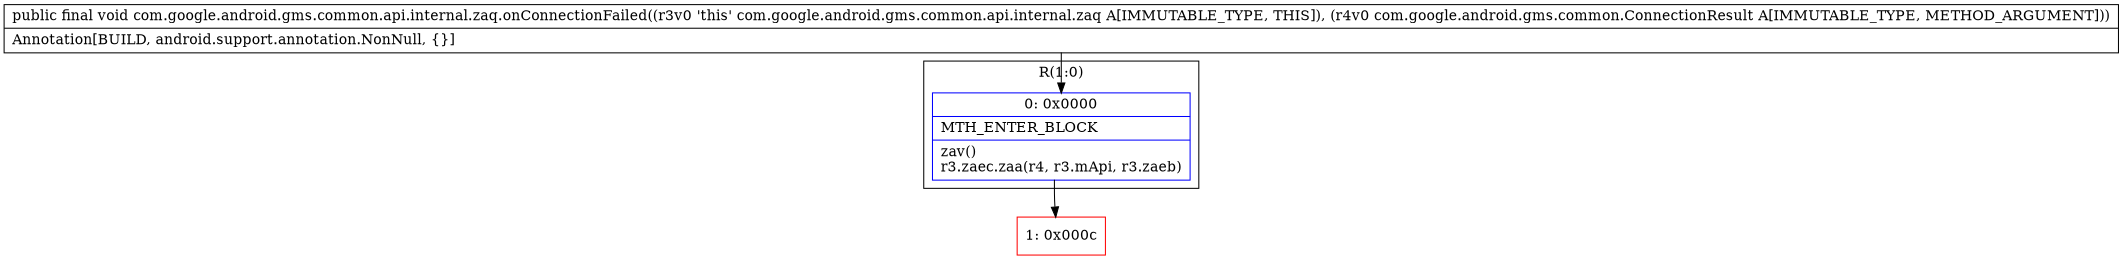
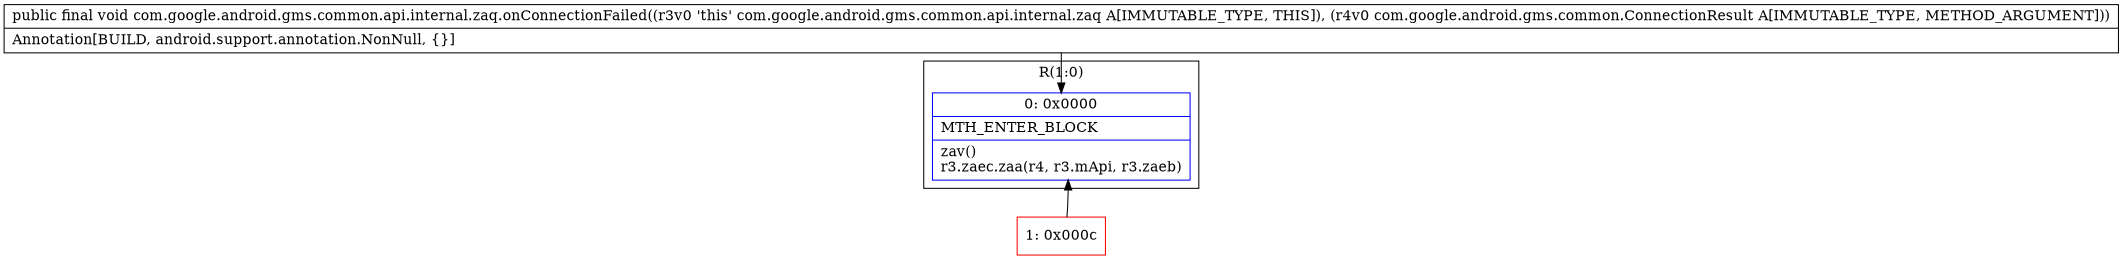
edge "0: 0x0000" -> "1: 0x000c": reversed
